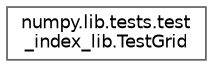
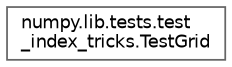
node "numpy.lib.tests.test _index_lib.TestGrid": label "numpy.lib.tests.test _index_lib.TestGrid" -> "numpy.lib.tests.test _index_tricks.TestGrid"
